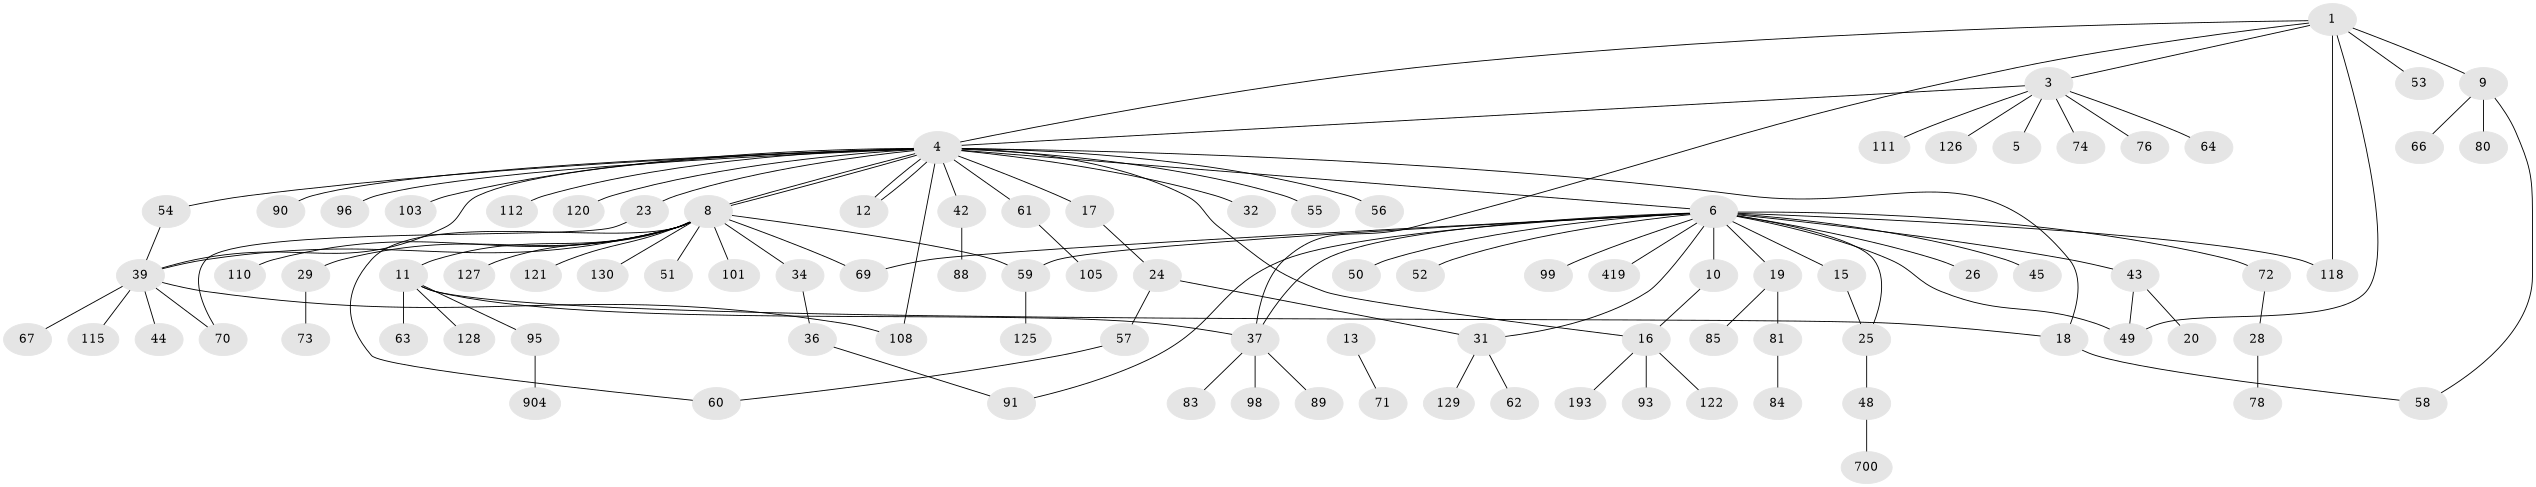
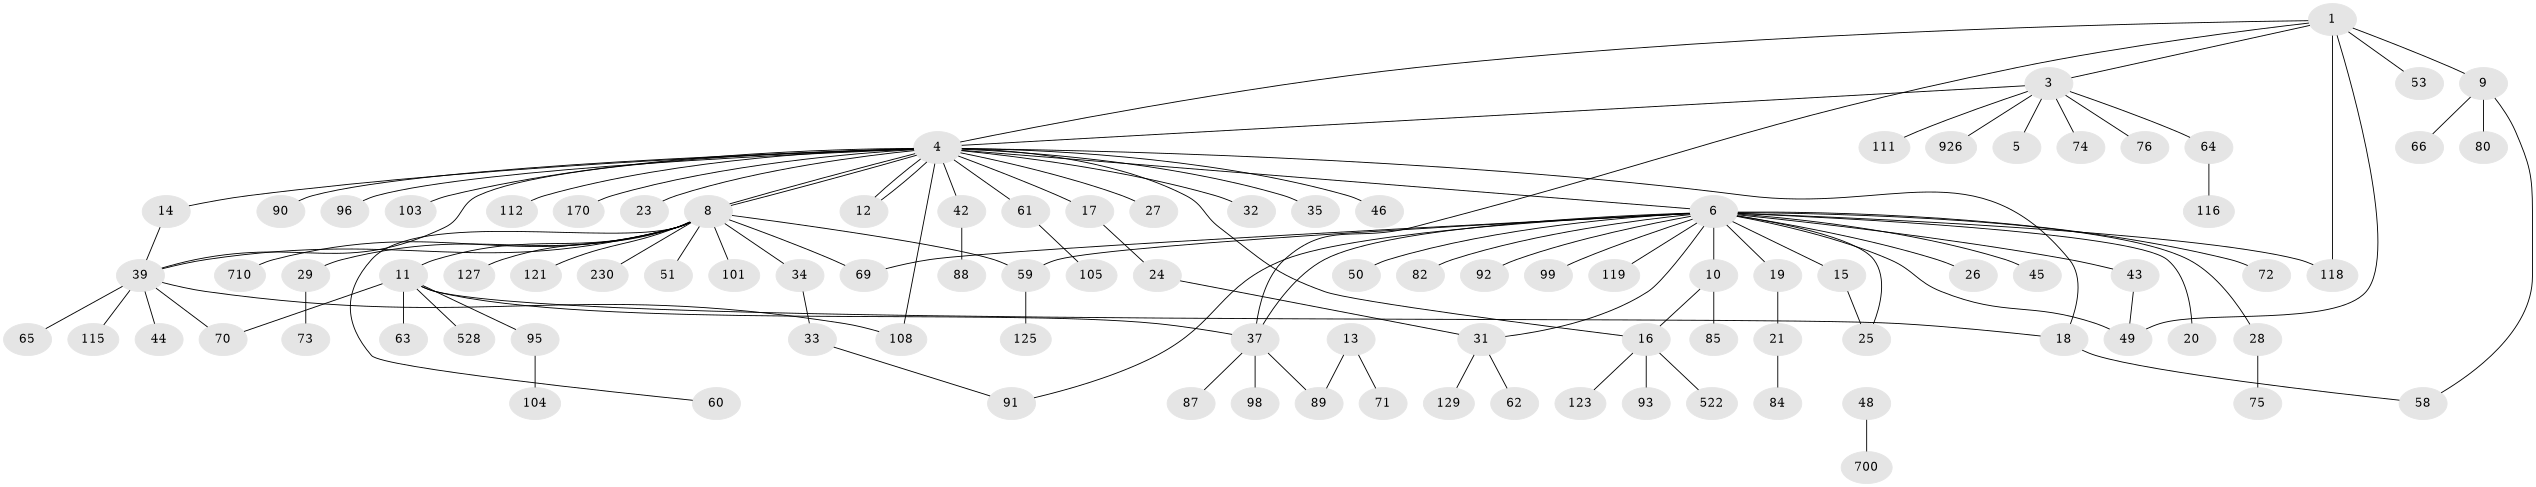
node "126": label "126" -> "926"
node "54": label "54" -> "14"
node "120": label "120" -> "170"
node "27": added
node "55": label "55" -> "35"
node "56": label "56" -> "46"
node "116": added
edge "23" -- "70": now "11" -- "70"
node "110": label "110" -> "710"
node "130": label "130" -> "230"
node "52": label "52" -> "82"
node "92": added
node "419": label "419" -> "119"
edge "19" -- "85": now "10" -- "85"
edge "72" -- "28": now "6" -- "28"
edge "43" -- "20": now "6" -- "20"
node "67": label "67" -> "65"
node "128": label "128" -> "528"
node "36": label "36" -> "33"
node "57": removed
node "81": label "81" -> "21"
edge "13" -- "89": added
edge "25" -- "48": removed
node "904": label "904" -> "104"
node "83": label "83" -> "87"
node "193": label "193" -> "123"
node "122": label "122" -> "522"
node "78": label "78" -> "75"
